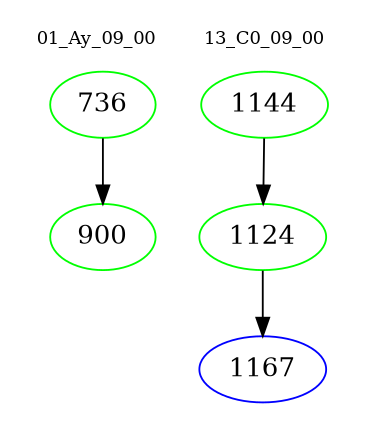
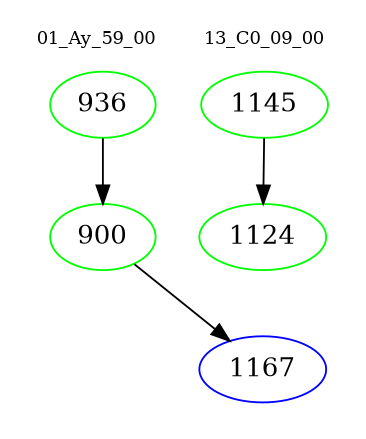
cluster "01_Ay_09_00": label "01_Ay_09_00" -> "01_Ay_59_00"
node "736": label "736" -> "936"
node "1144": label "1144" -> "1145"
edge "1124" -> "1167": now "900" -> "1167"
